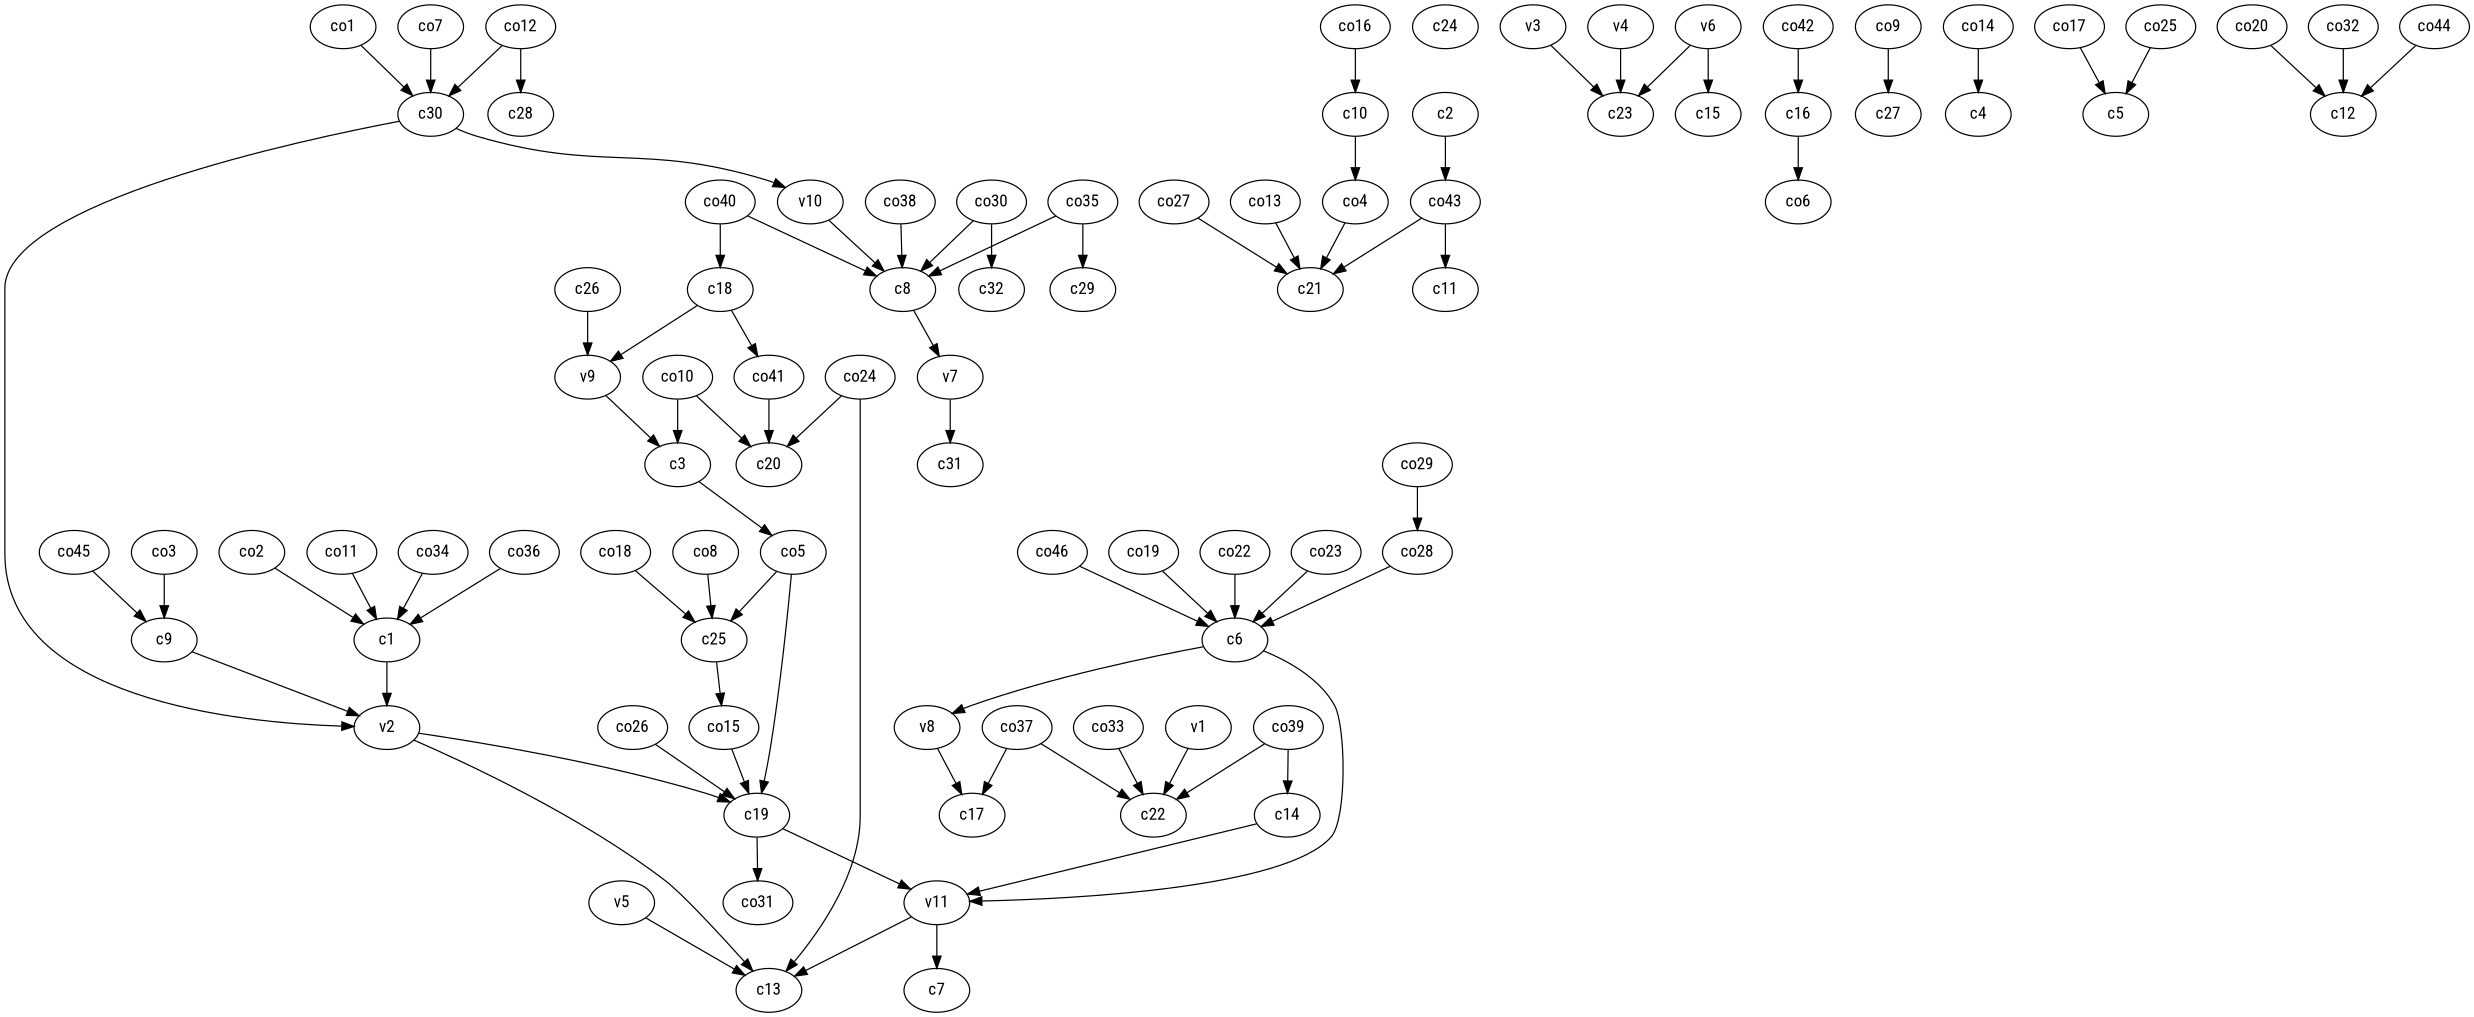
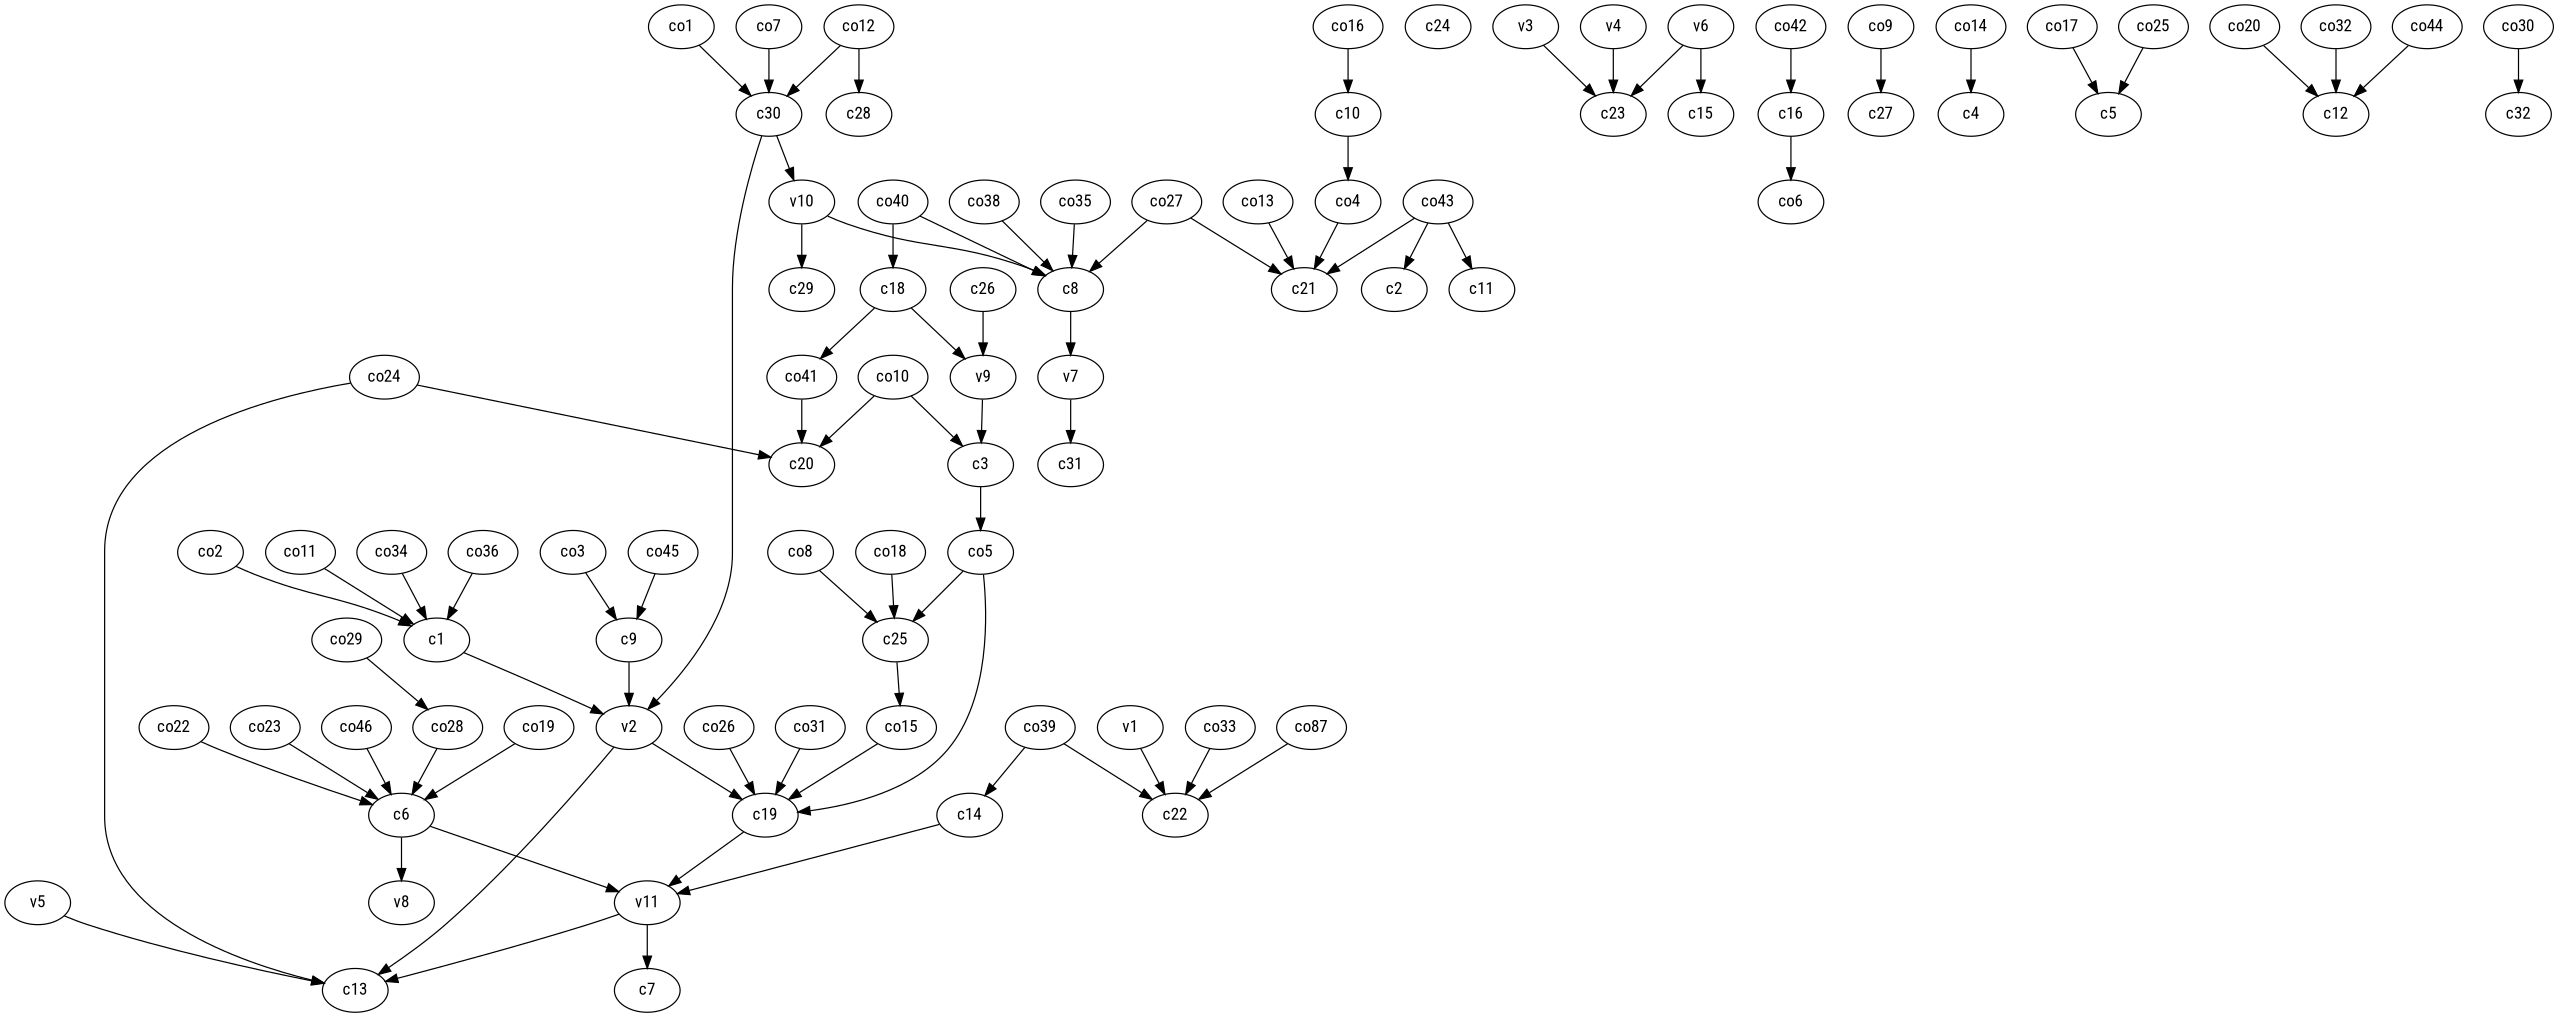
edge "c2" -> "co43": reversed
edge "co35" -> "c29": now "v10" -> "c29"
edge "co30" -> "c8": now "co27" -> "c8"
node "co37": label "co37" -> "co87"
node "c17": removed
edge "c19" -> "co31": reversed
